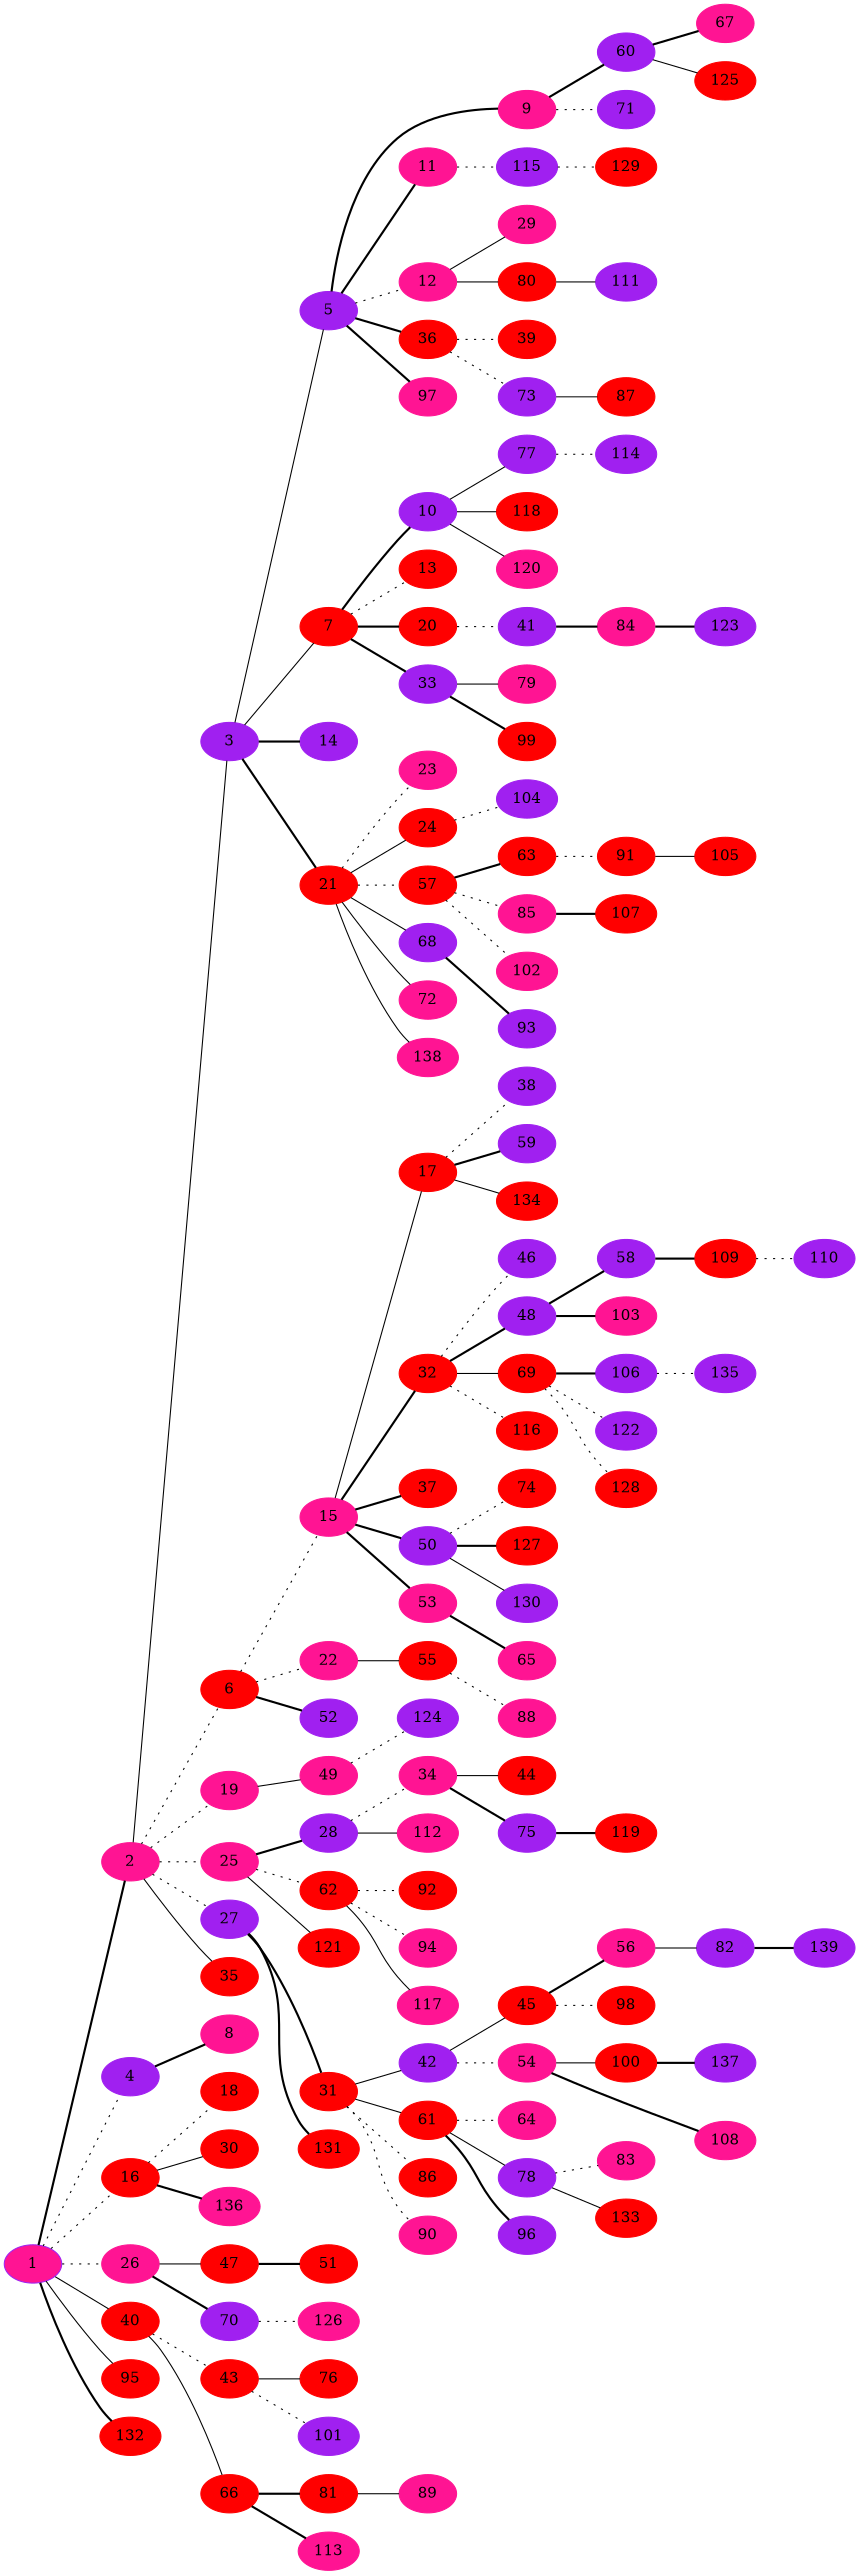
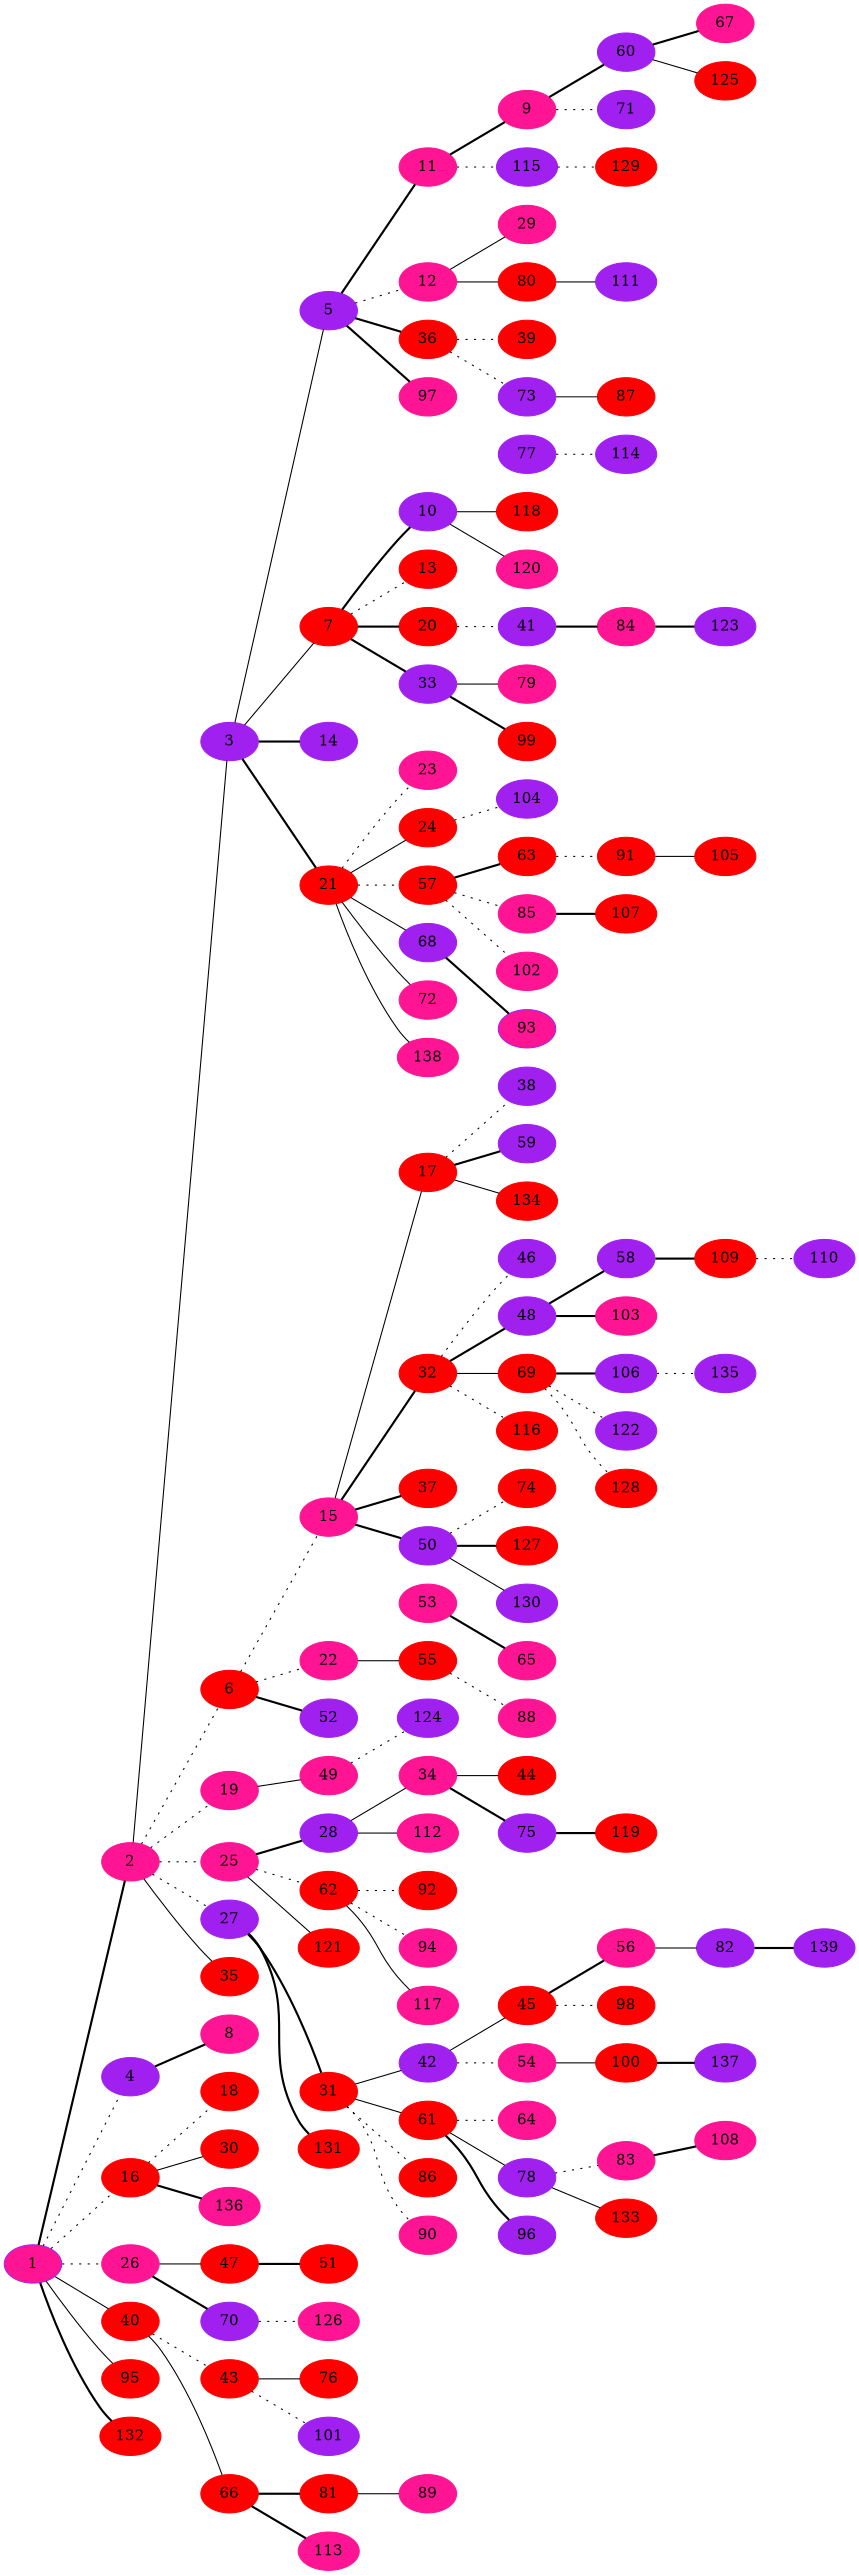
edge "9" -- "5": now "9" -- "11"
edge "77" -- "10": removed
node "93": fillcolor purple -> deeppink
edge "15" -- "53": removed
edge "34" -- "28": style dotted -> solid
edge "54" -- "108": now "83" -- "108"
